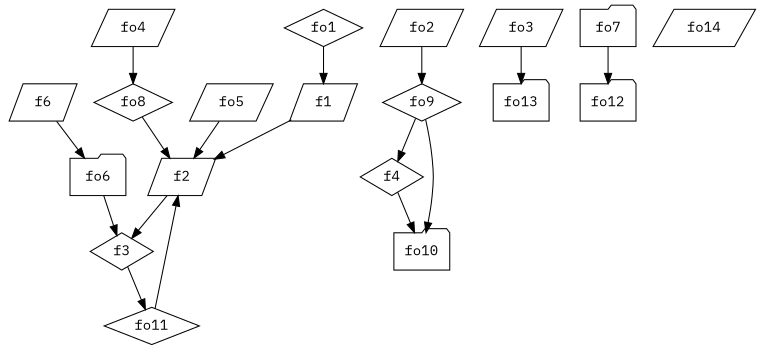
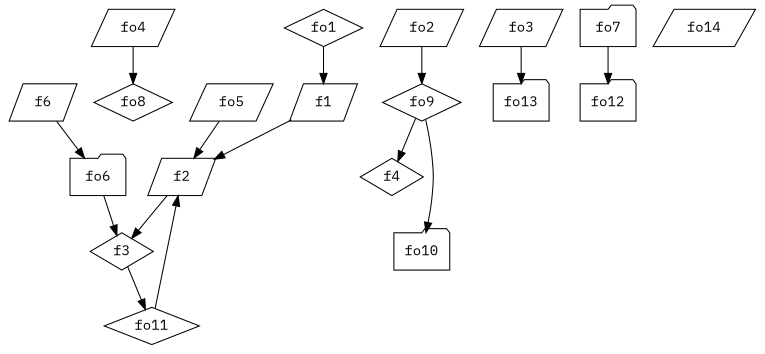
edge "fo8" -> "f2": removed
edge "f4" -> "fo10": removed
